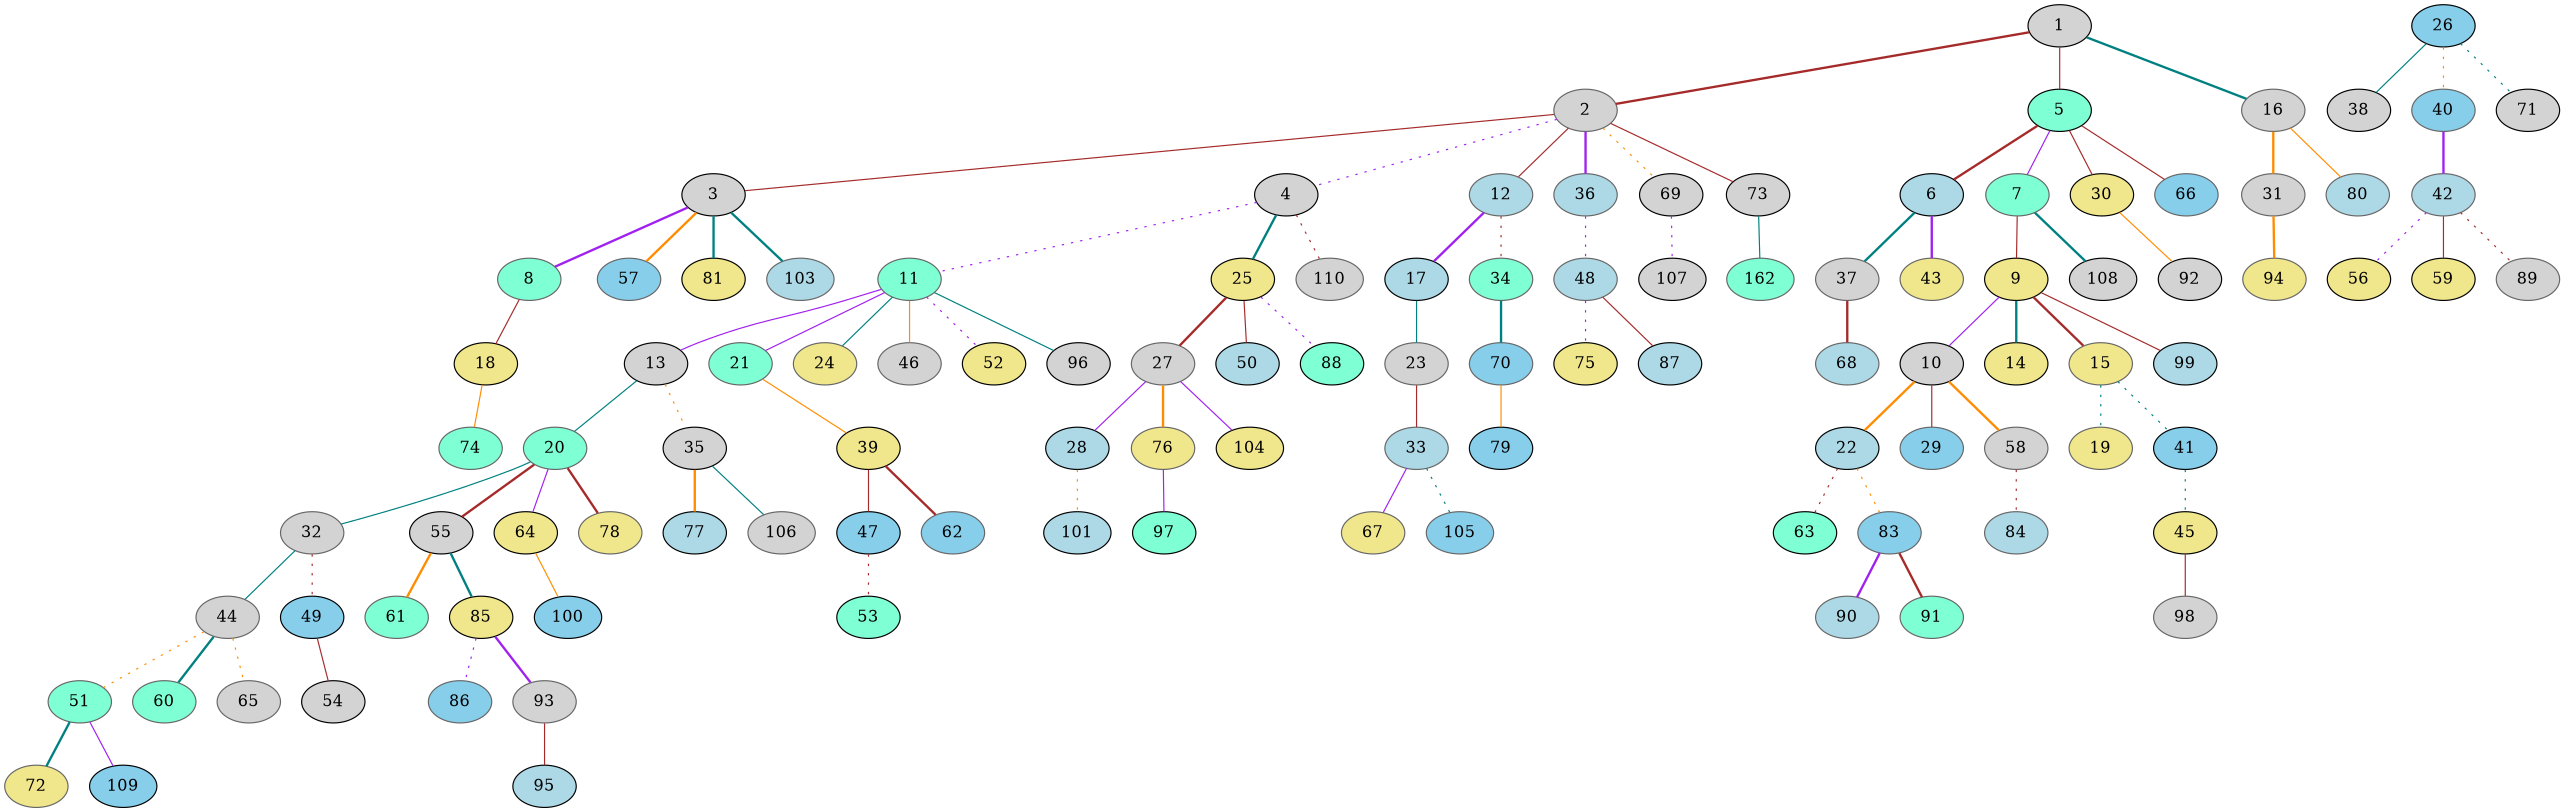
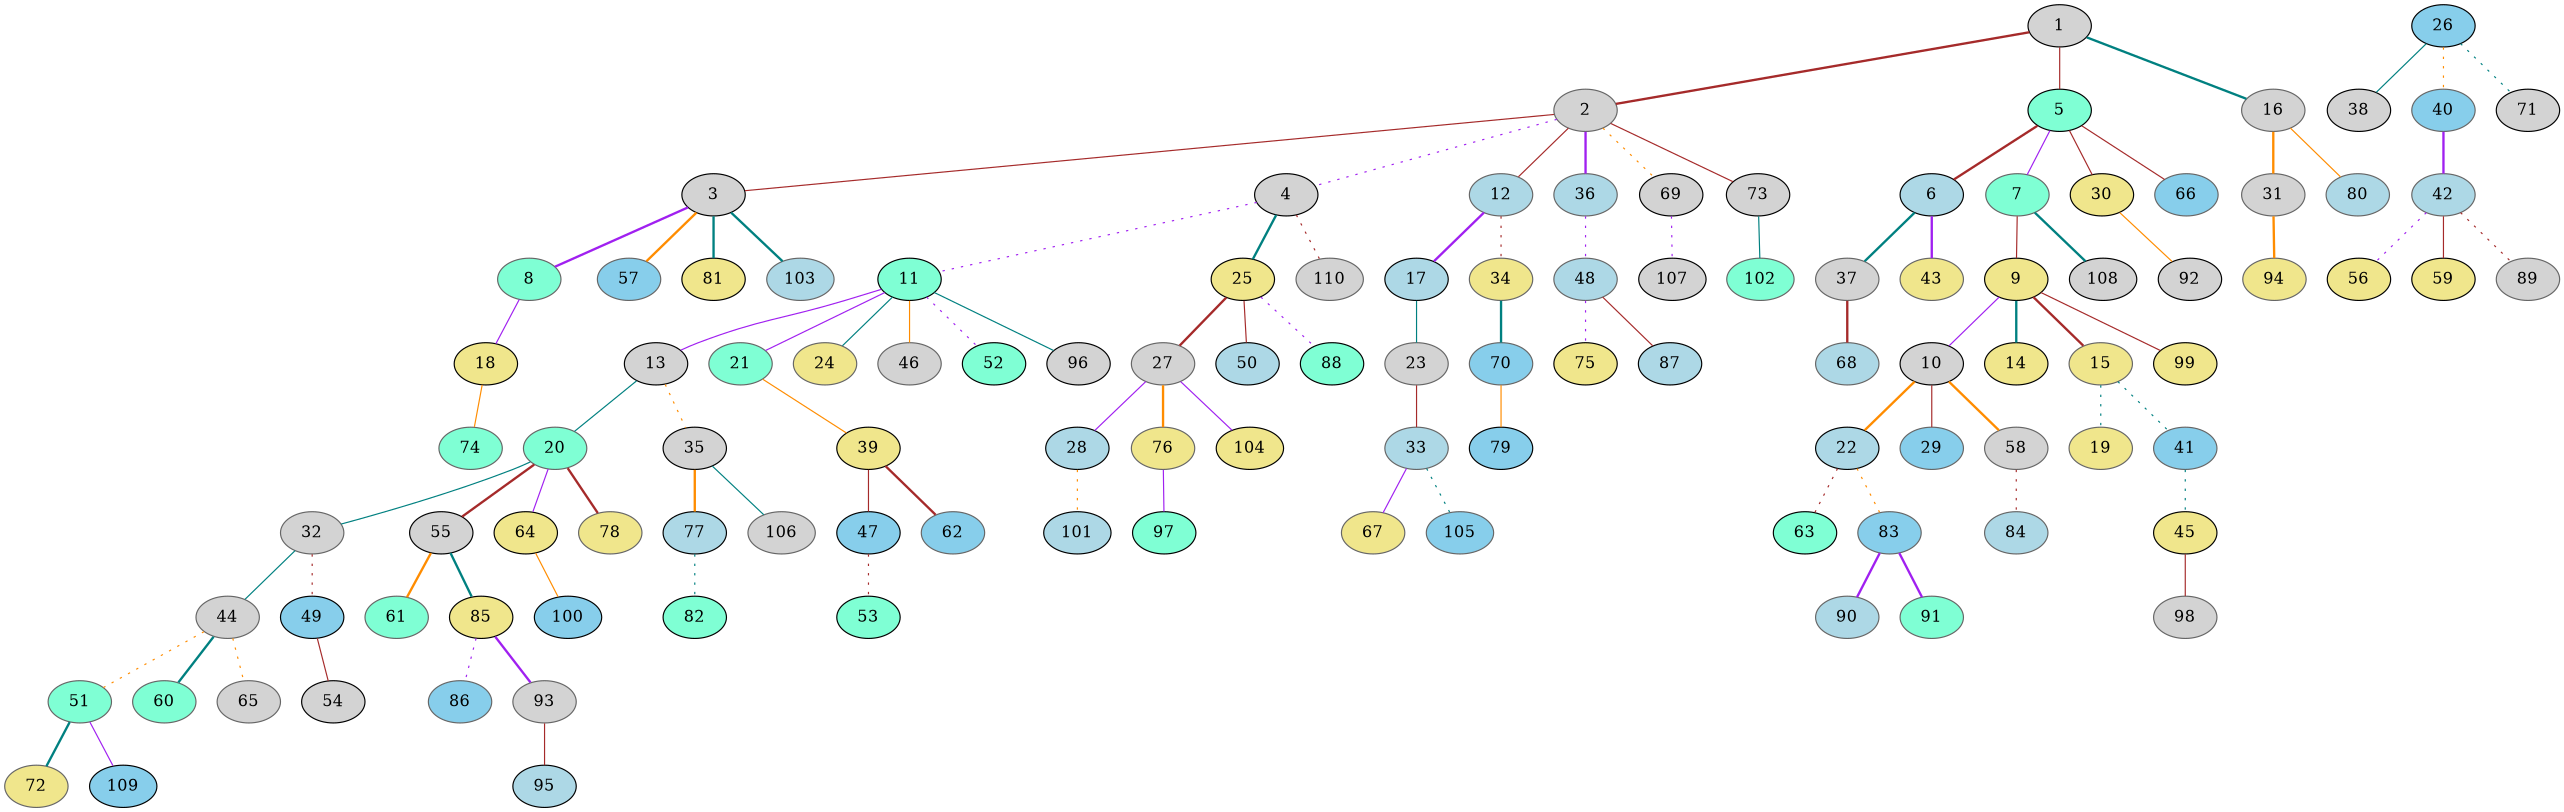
node "11": color gray40 -> black
node "34": fillcolor aquamarine -> khaki
node "162": label "162" -> "102"
edge "8" -- "18": color brown -> purple
node "52": fillcolor khaki -> aquamarine
node "99": fillcolor lightblue -> khaki
node "41": color black -> gray40
edge "83" -- "91": color brown -> purple
node "82": added
